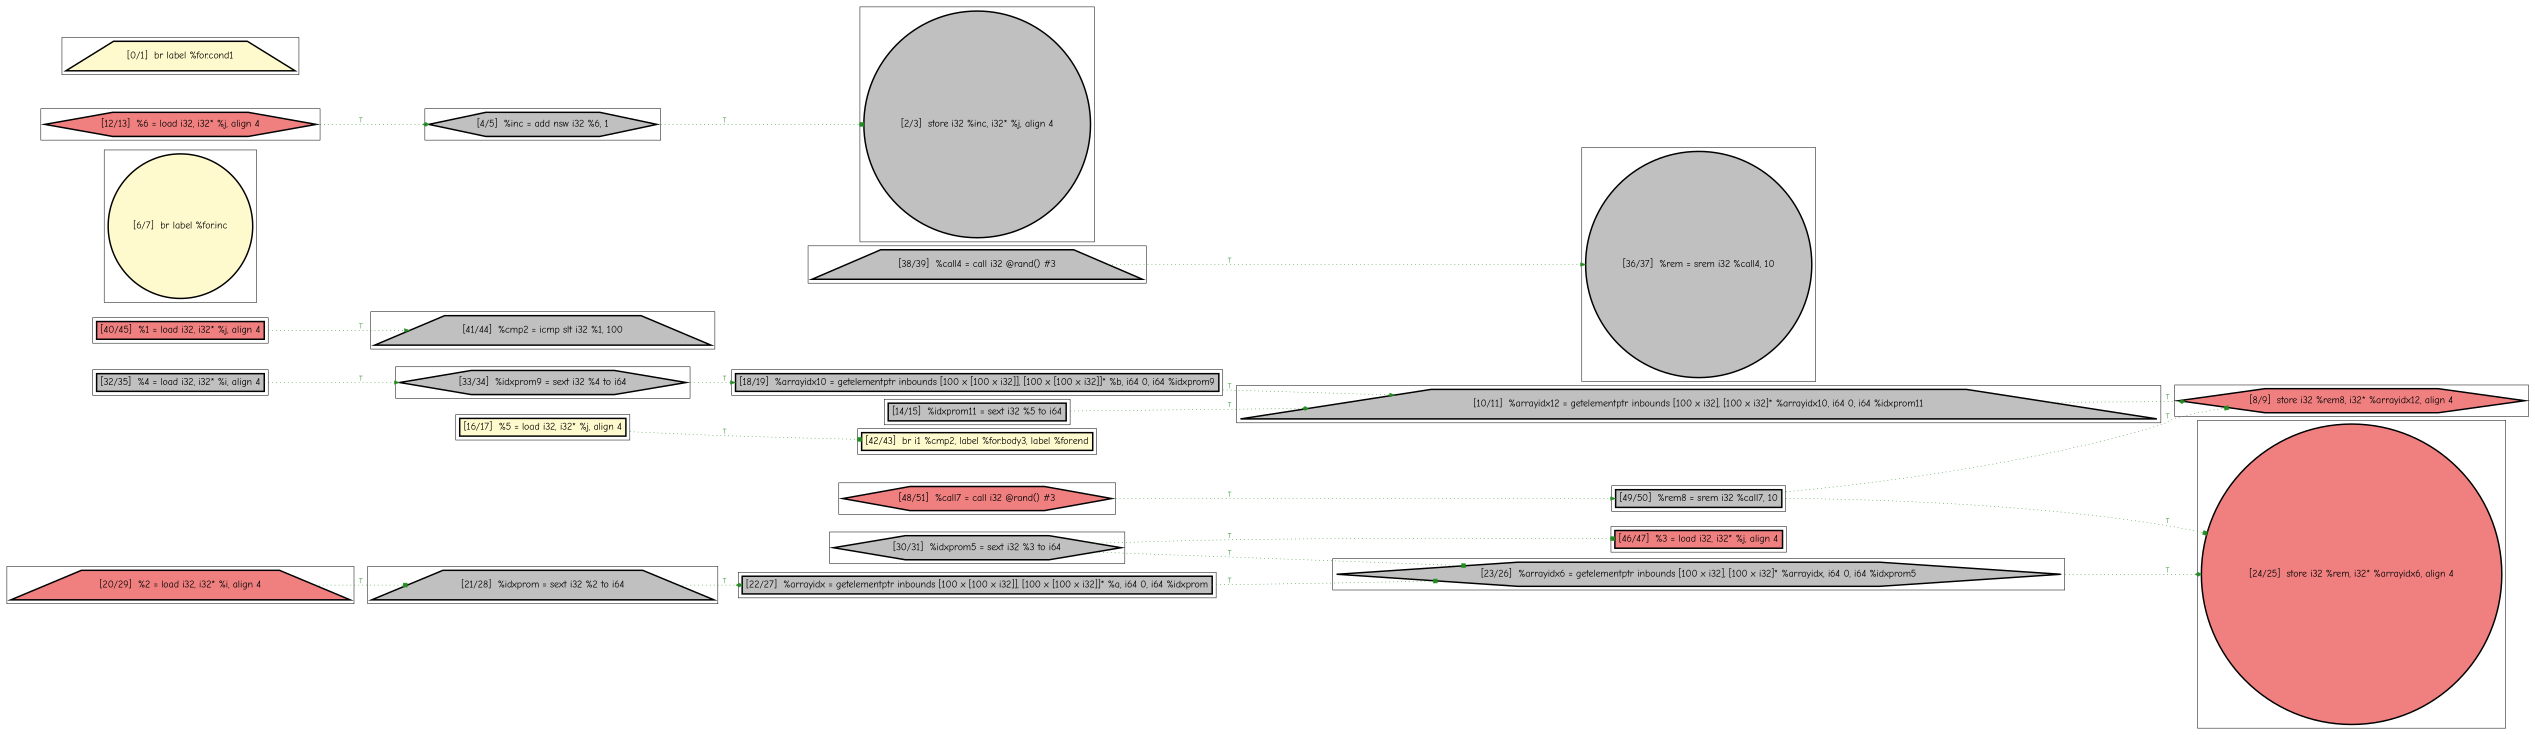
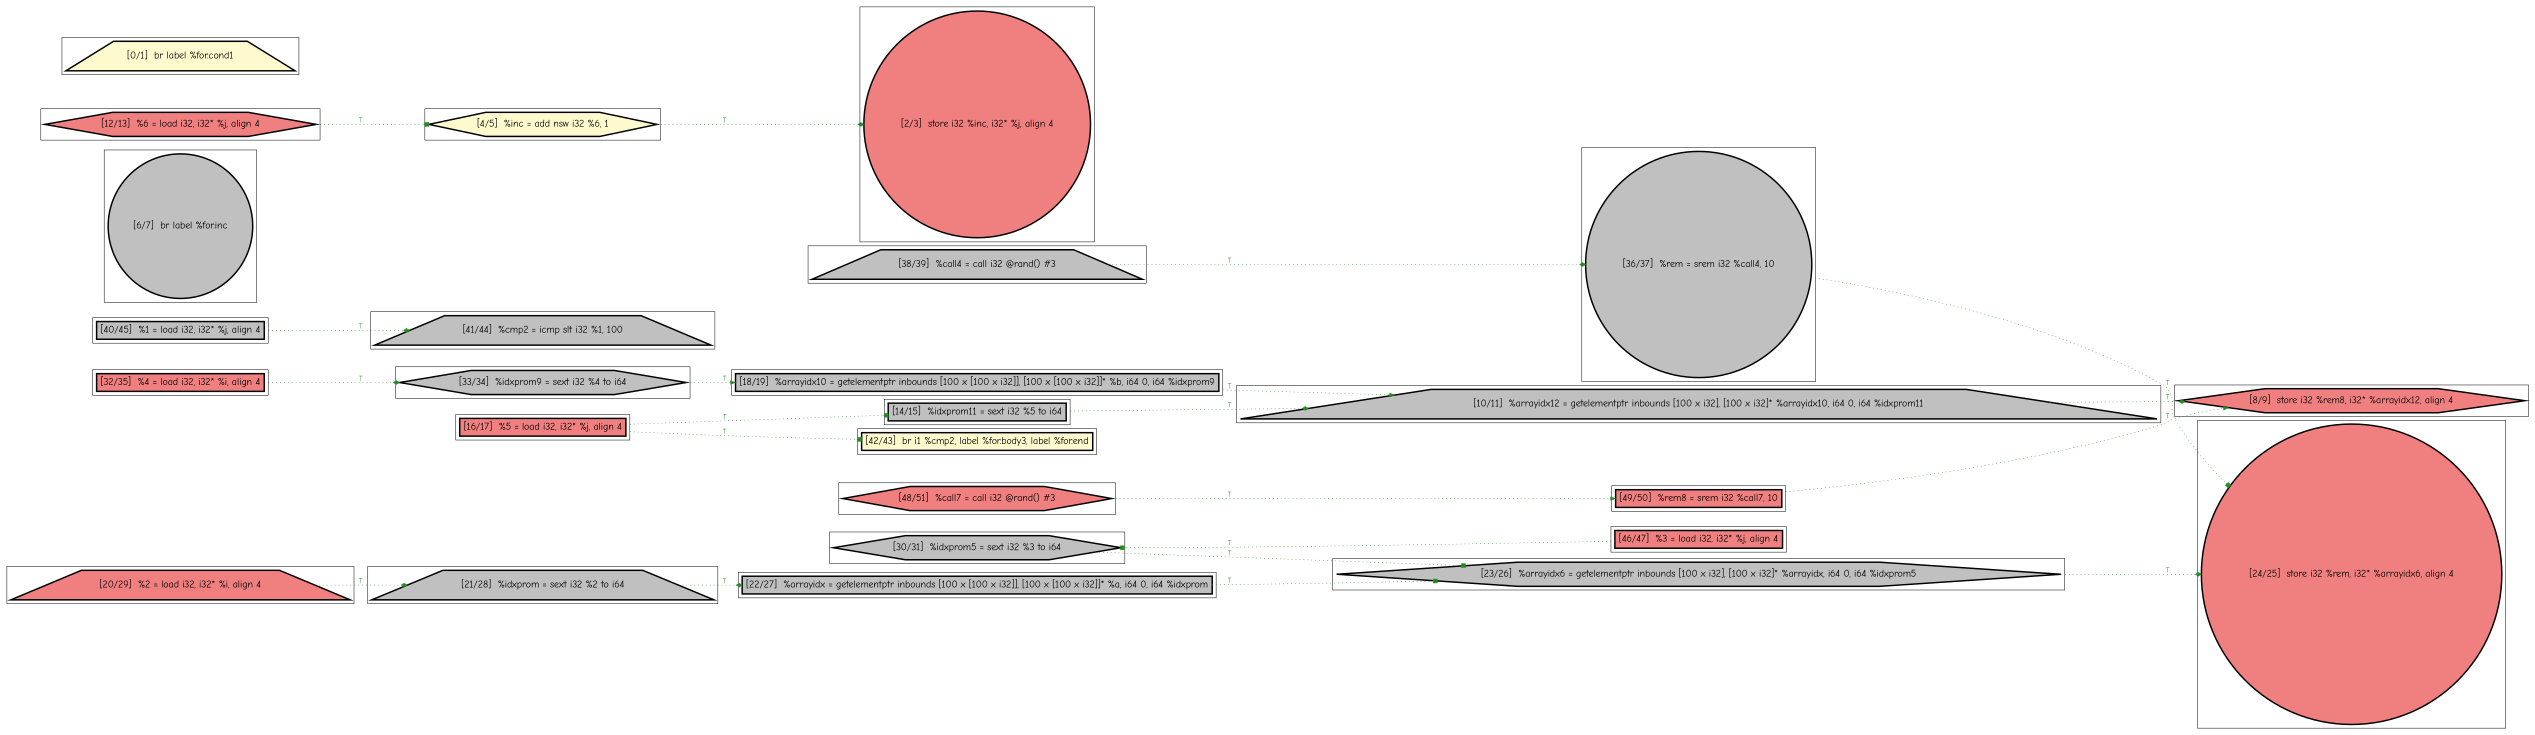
edge "[12/13]  %6 = load i32, i32* %j, align 4" -> "[4/5]  %inc = add nsw i32 %6, 1": arrowhead diamond -> box
node "[4/5]  %inc = add nsw i32 %6, 1": fillcolor grey -> lemonchiffon
edge "[4/5]  %inc = add nsw i32 %6, 1" -> "[2/3]  store i32 %inc, i32* %j, align 4": arrowhead box -> diamond
node "[2/3]  store i32 %inc, i32* %j, align 4": fillcolor grey -> lightcoral
node "[6/7]  br label %for.inc": fillcolor lemonchiffon -> grey
edge "[38/39]  %call4 = call i32 @rand() #3" -> "[36/37]  %rem = srem i32 %call4, 10": arrowhead normal -> diamond
node "[40/45]  %1 = load i32, i32* %j, align 4": fillcolor lightcoral -> grey
edge "[40/45]  %1 = load i32, i32* %j, align 4" -> "[41/44]  %cmp2 = icmp slt i32 %1, 100": arrowhead normal -> diamond
node "[32/35]  %4 = load i32, i32* %i, align 4": fillcolor grey -> lightcoral
edge "[32/35]  %4 = load i32, i32* %i, align 4" -> "[33/34]  %idxprom9 = sext i32 %4 to i64": arrowhead normal -> diamond
edge "[16/17]  %5 = load i32, i32* %j, align 4" -> "[14/15]  %idxprom11 = sext i32 %5 to i64": added, label "T"
node "[16/17]  %5 = load i32, i32* %j, align 4": fillcolor lemonchiffon -> lightcoral
edge "[49/50]  %rem8 = srem i32 %call7, 10" -> "[8/9]  store i32 %rem8, i32* %arrayidx12, align 4": arrowhead box -> normal
node "[49/50]  %rem8 = srem i32 %call7, 10": fillcolor grey -> lightcoral
edge "[49/50]  %rem8 = srem i32 %call7, 10" -> "[24/25]  store i32 %rem, i32* %arrayidx6, align 4": now "[36/37]  %rem = srem i32 %call4, 10" -> "[24/25]  store i32 %rem, i32* %arrayidx6, align 4"
edge "[30/31]  %idxprom5 = sext i32 %3 to i64" -> "[46/47]  %3 = load i32, i32* %j, align 4": reversed
edge "[20/29]  %2 = load i32, i32* %i, align 4" -> "[21/28]  %idxprom = sext i32 %2 to i64": arrowhead box -> diamond
